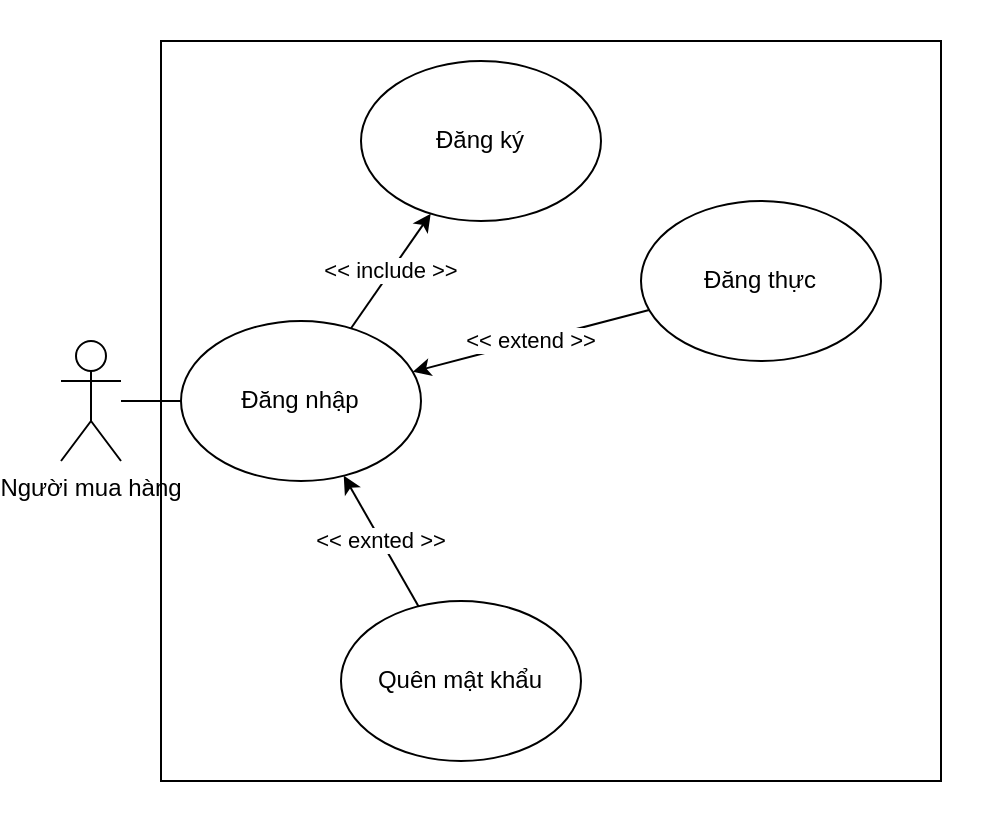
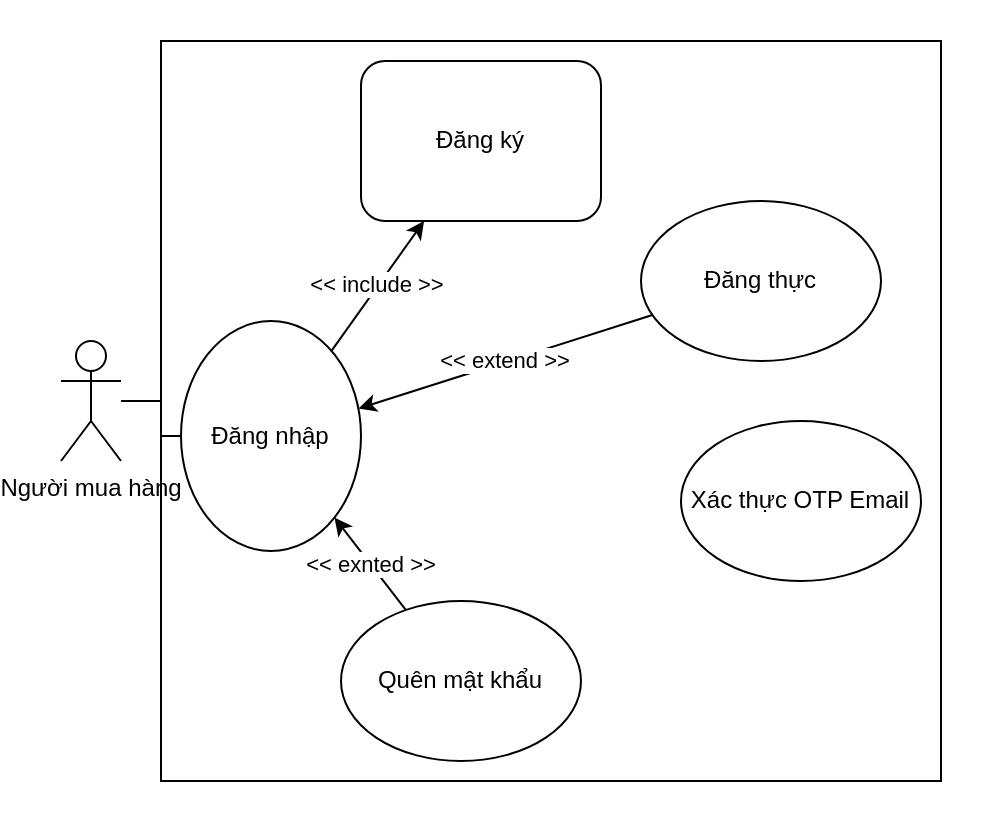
node "Đăng ký": shape ellipse -> rounded rectangle
node "Đăng nhập": size 240x160 -> 180x230
node "Xác thực OTP Email": added
